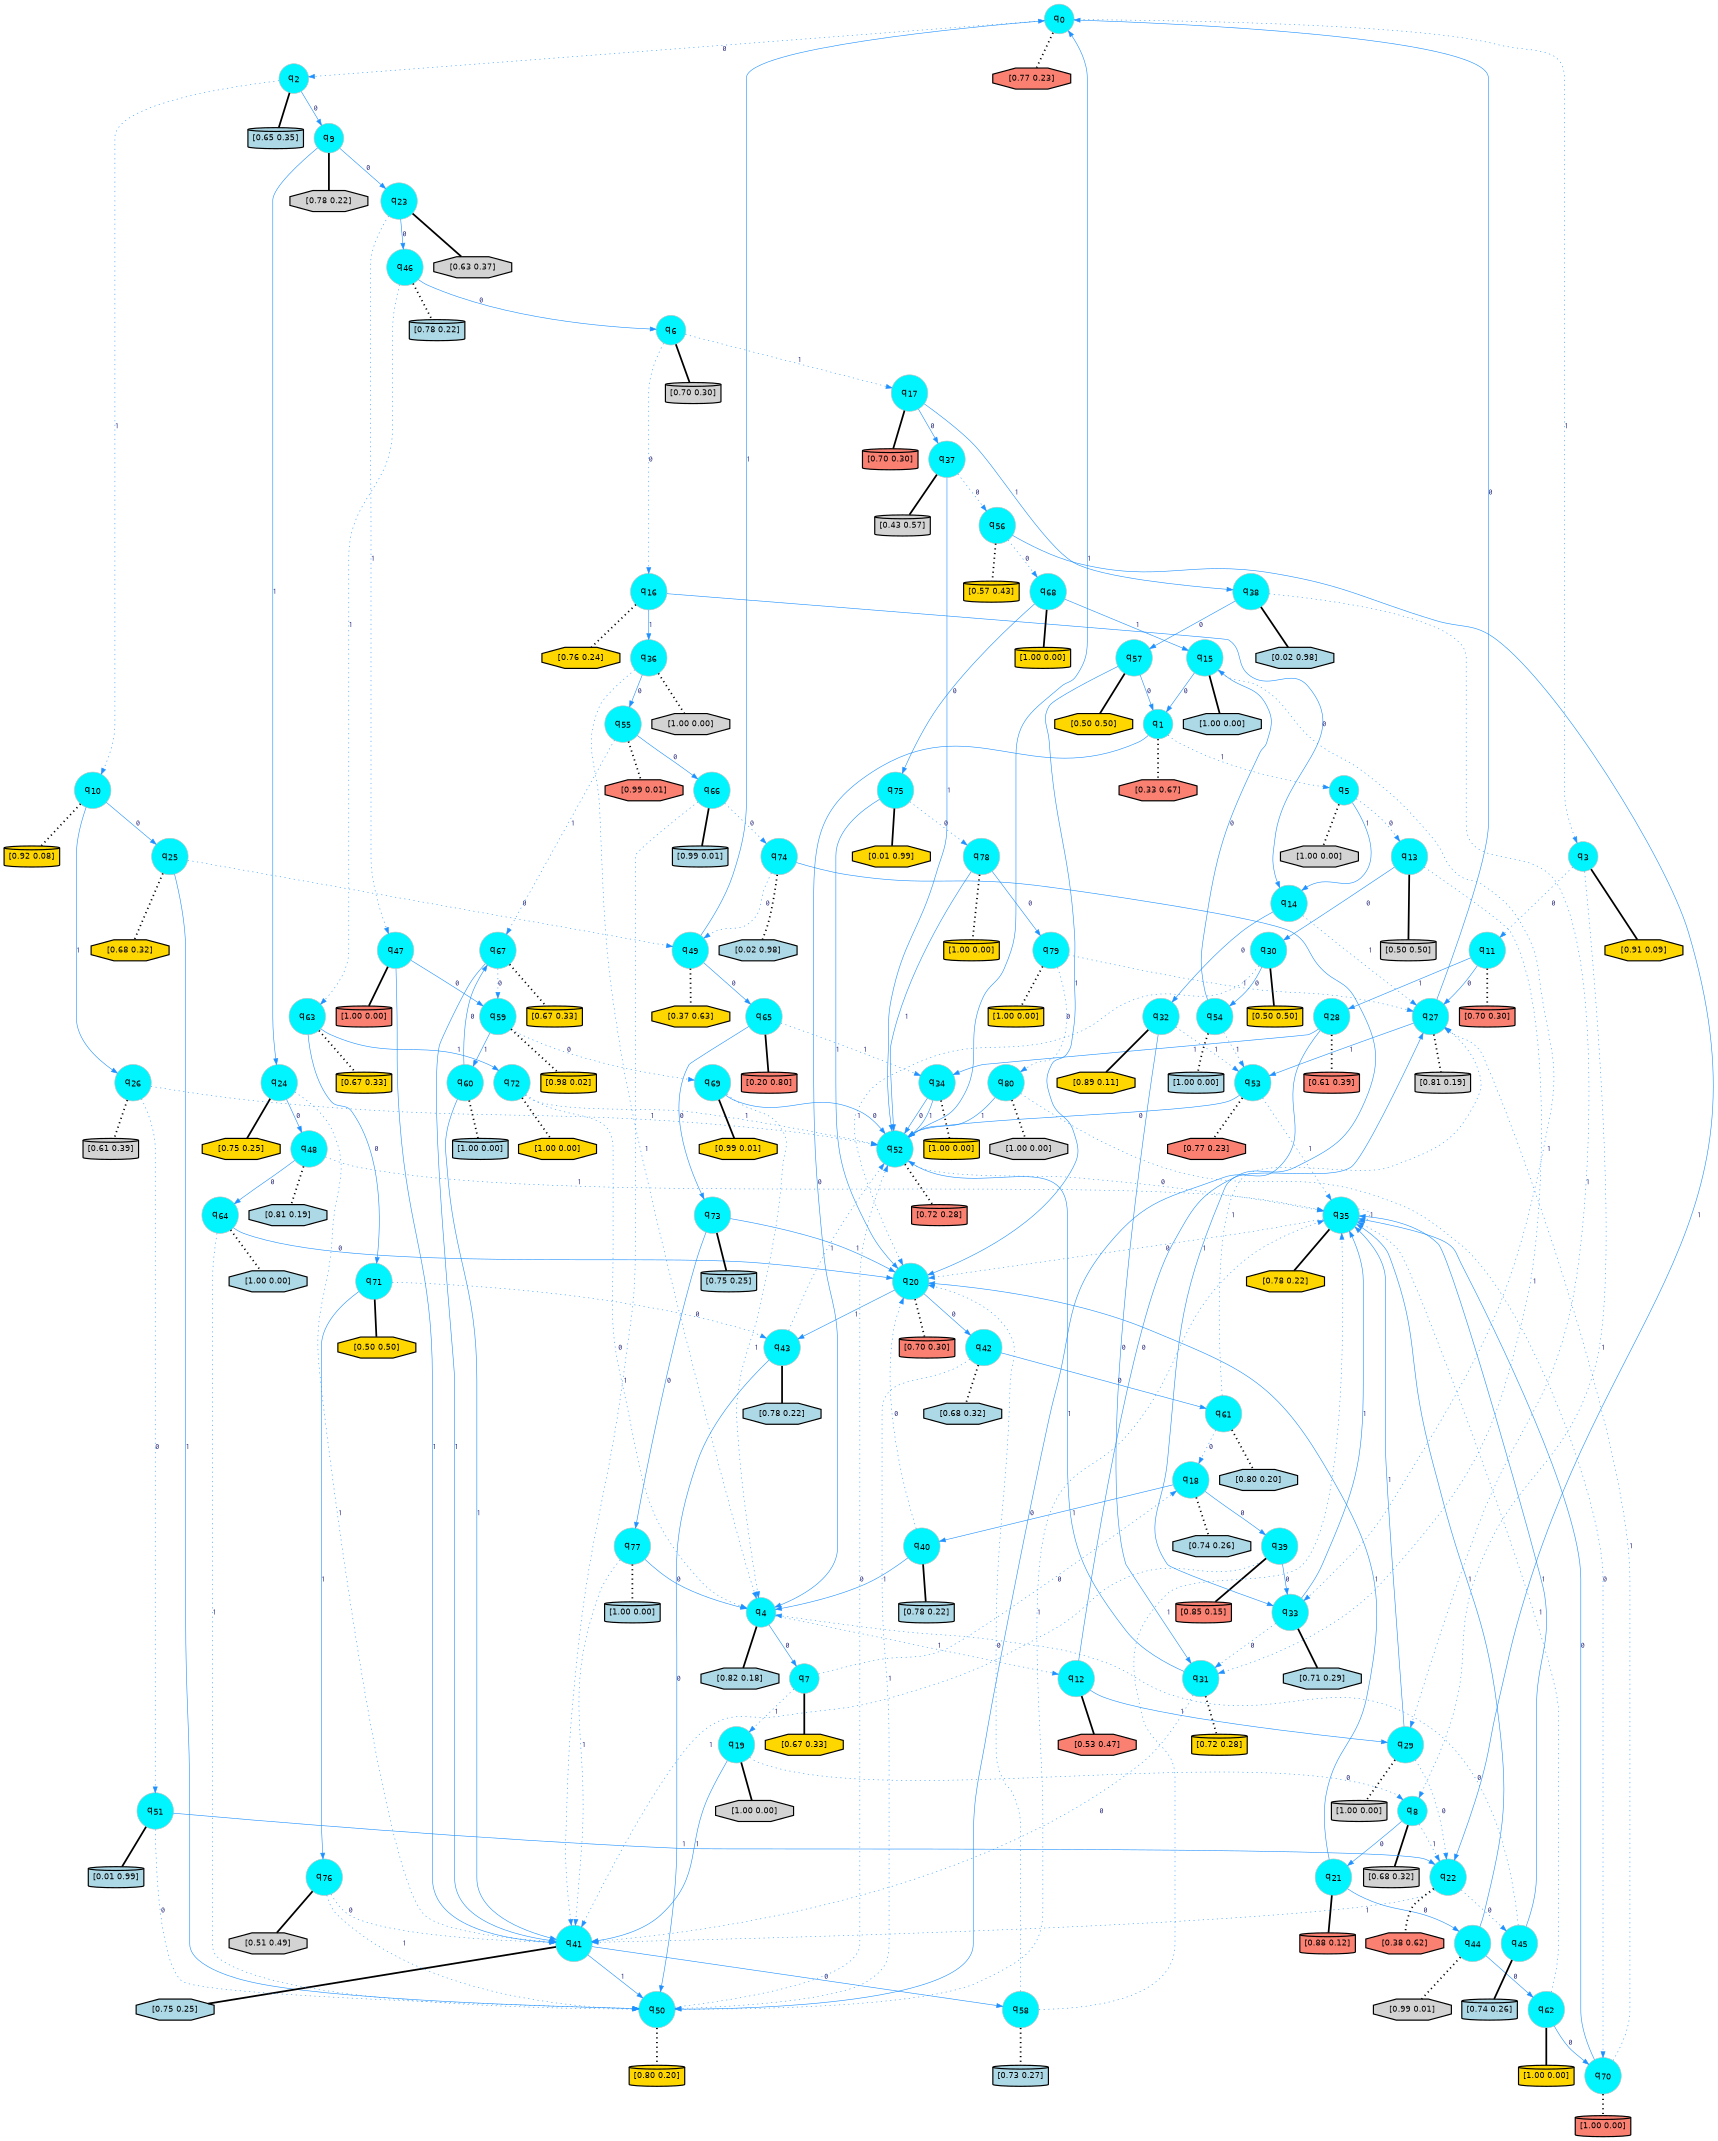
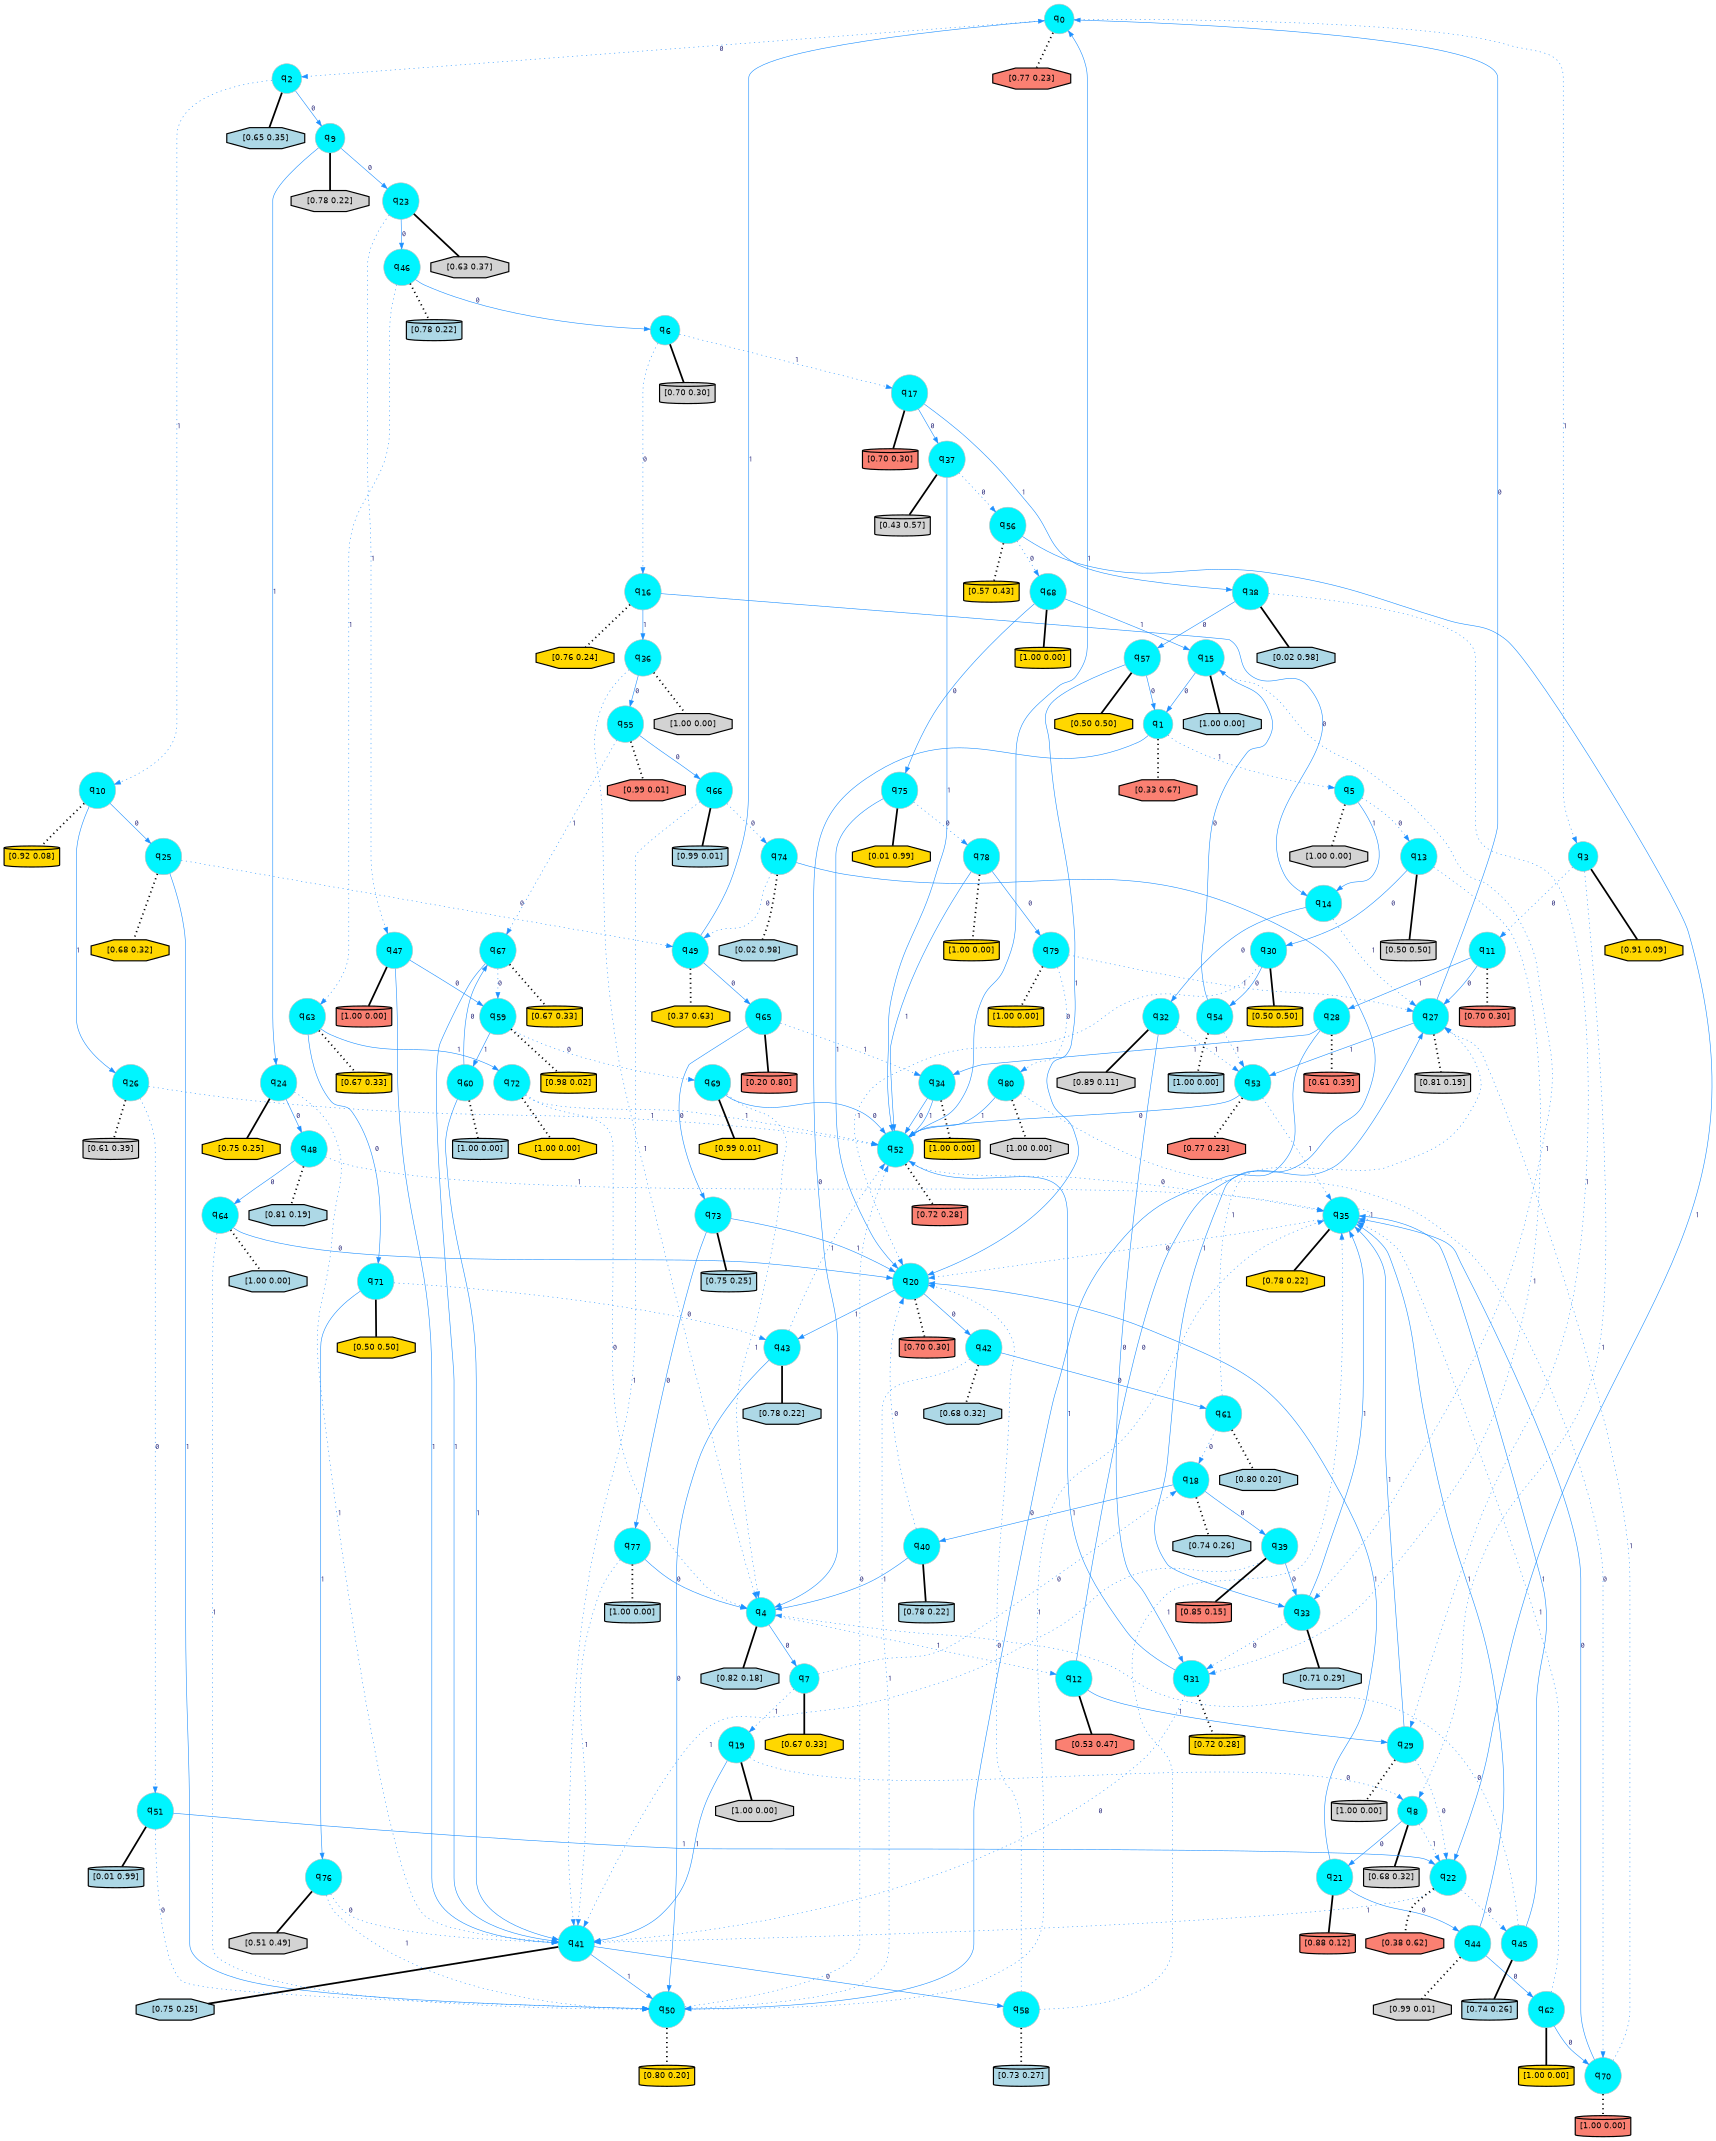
node "[0.65 0.35]": shape cylinder -> octagon
node "[0.89 0.11]": fillcolor gold -> lightgrey
